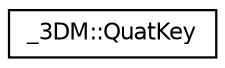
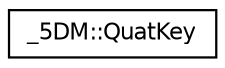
node "_3DM::QuatKey": label "_3DM::QuatKey" -> "_5DM::QuatKey"
